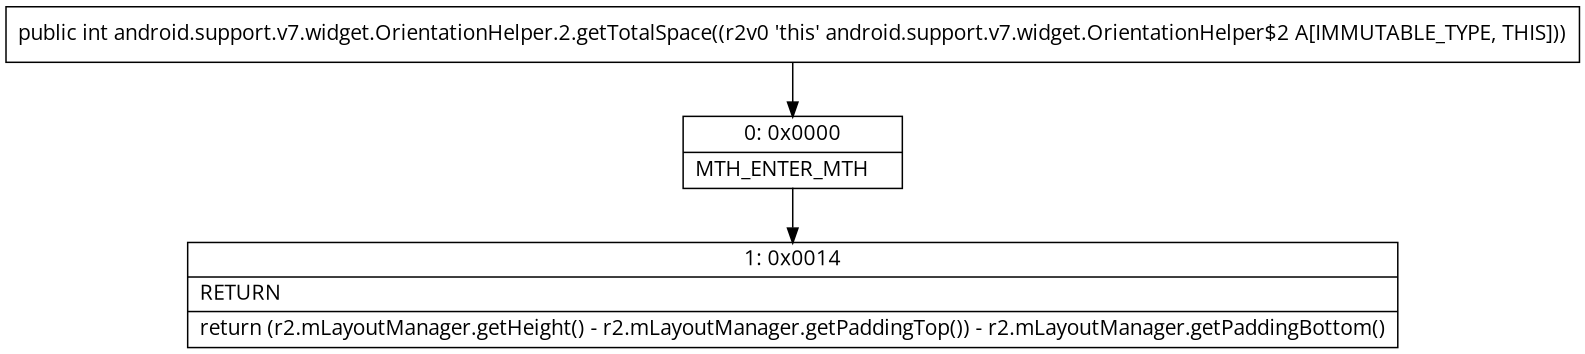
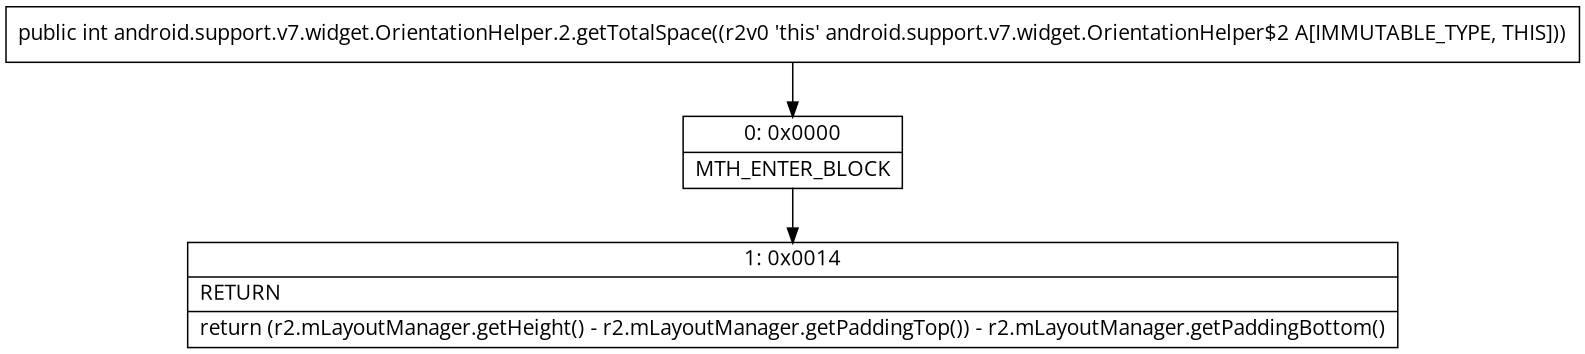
node "0: 0x0000": text "MTH_ENTER_MTH" -> "MTH_ENTER_BLOCK"
